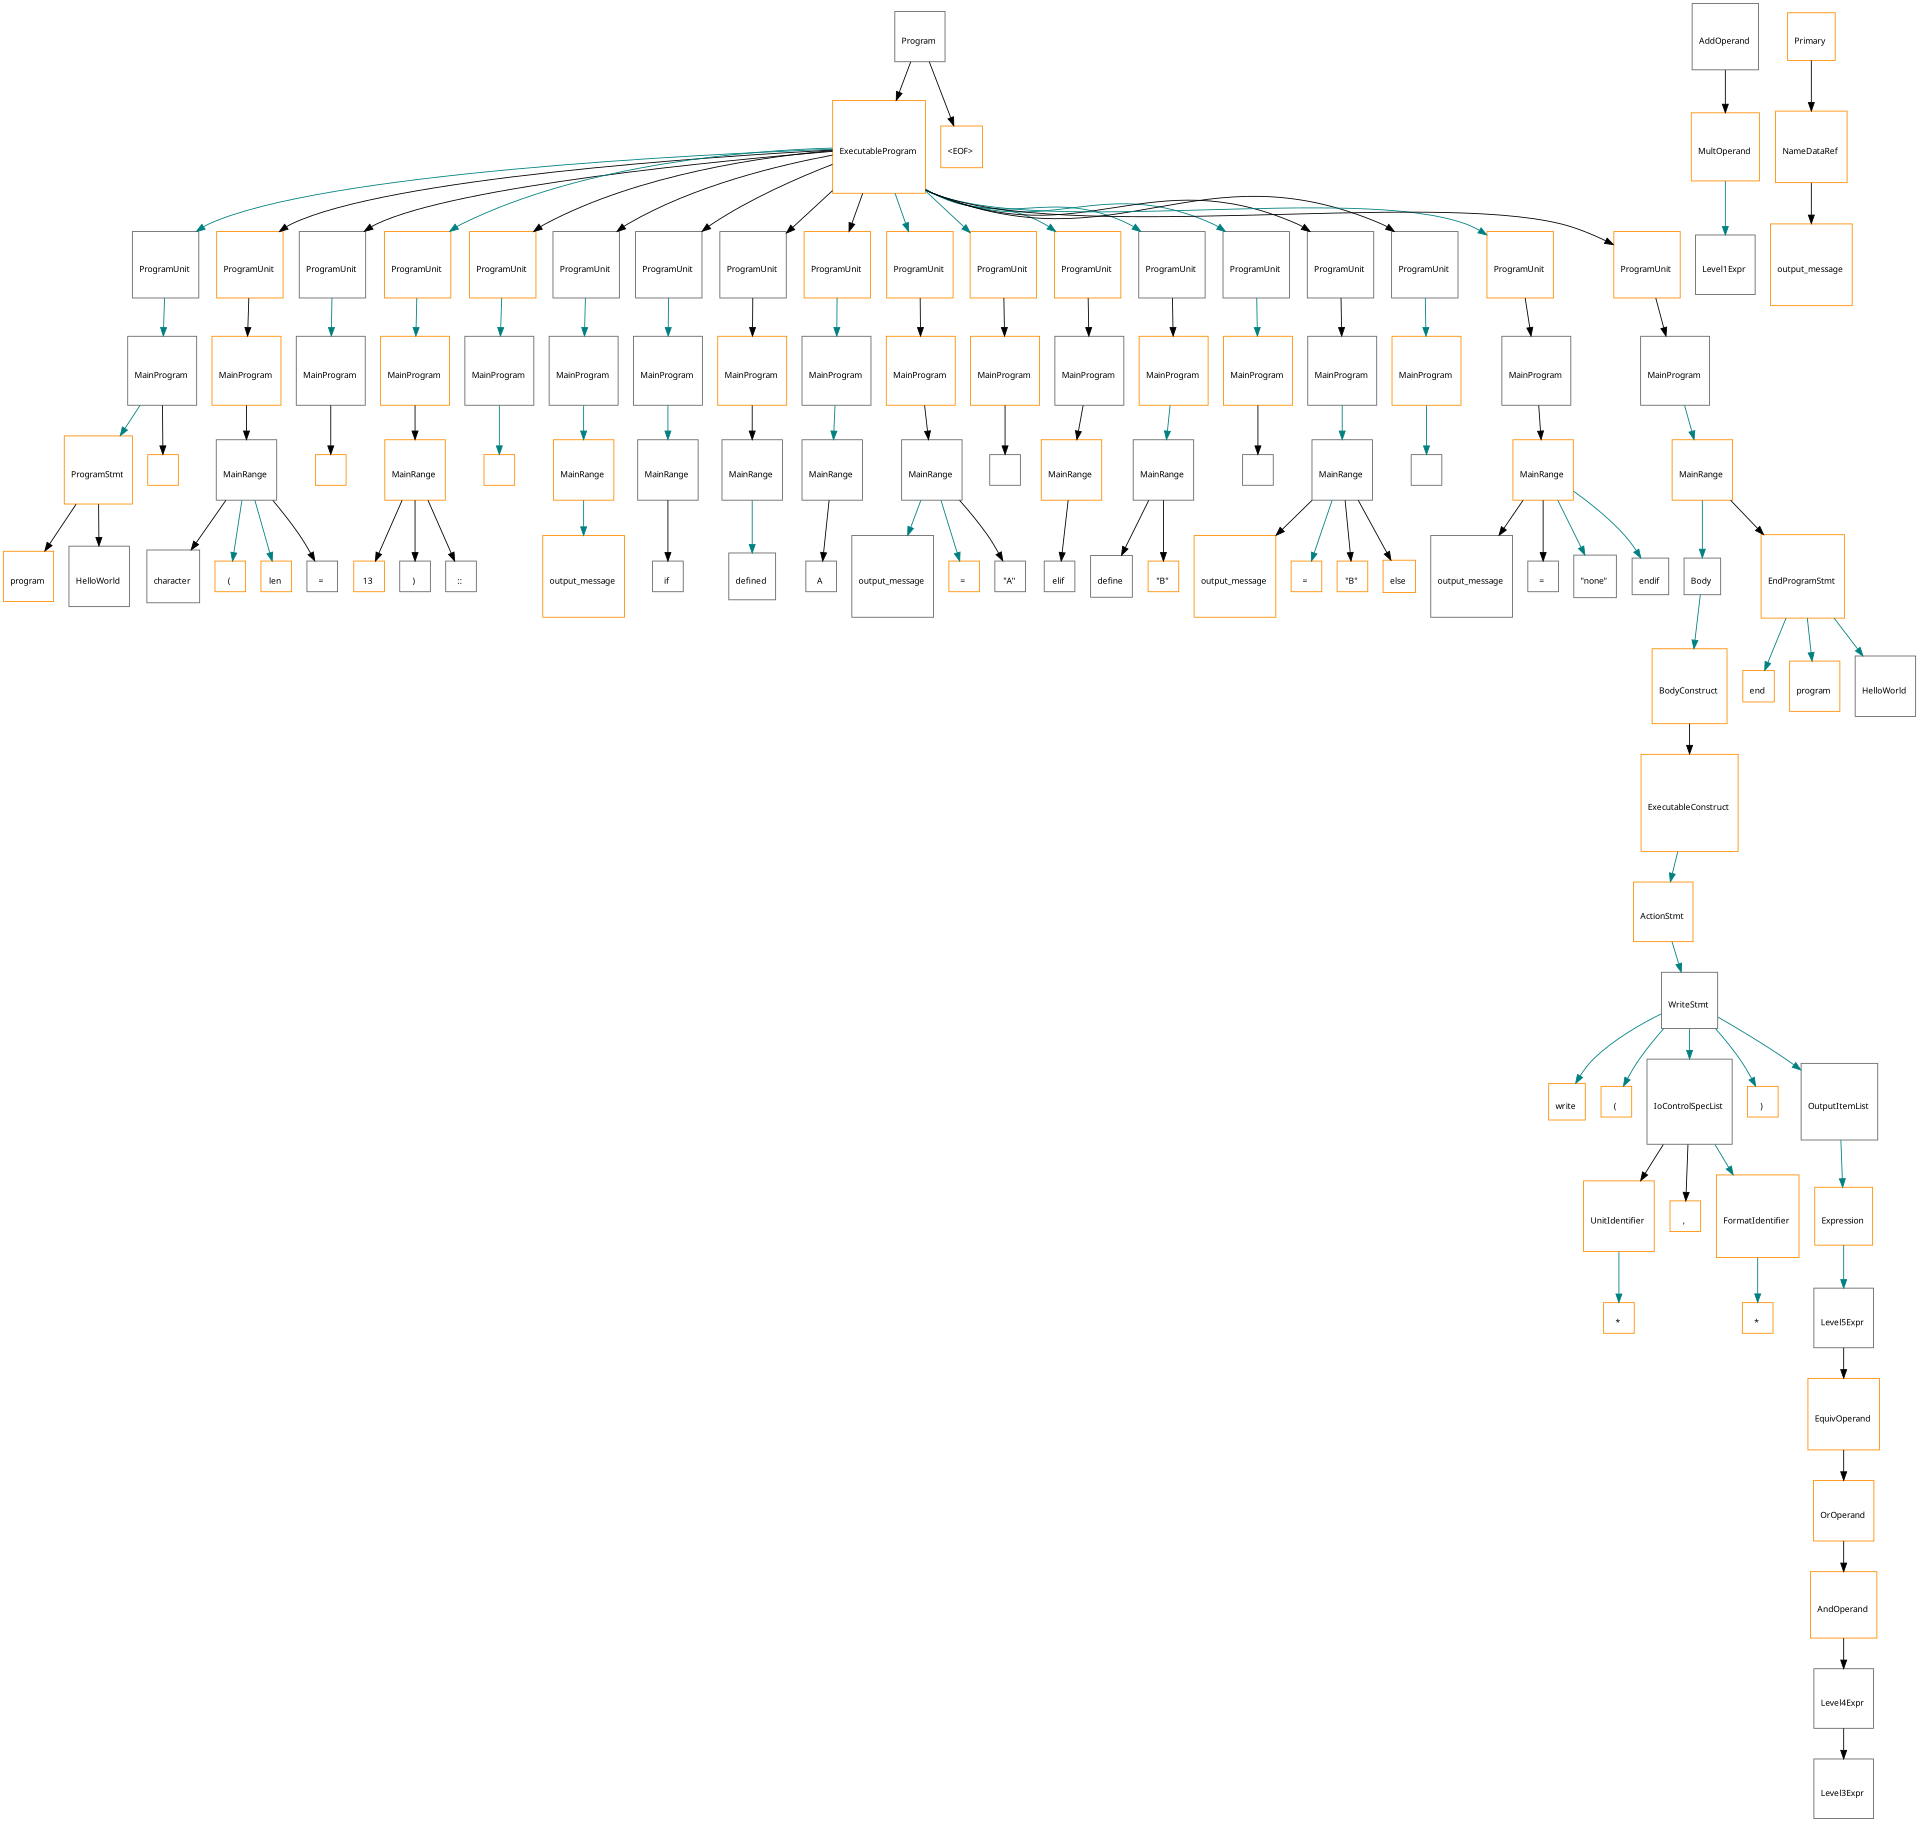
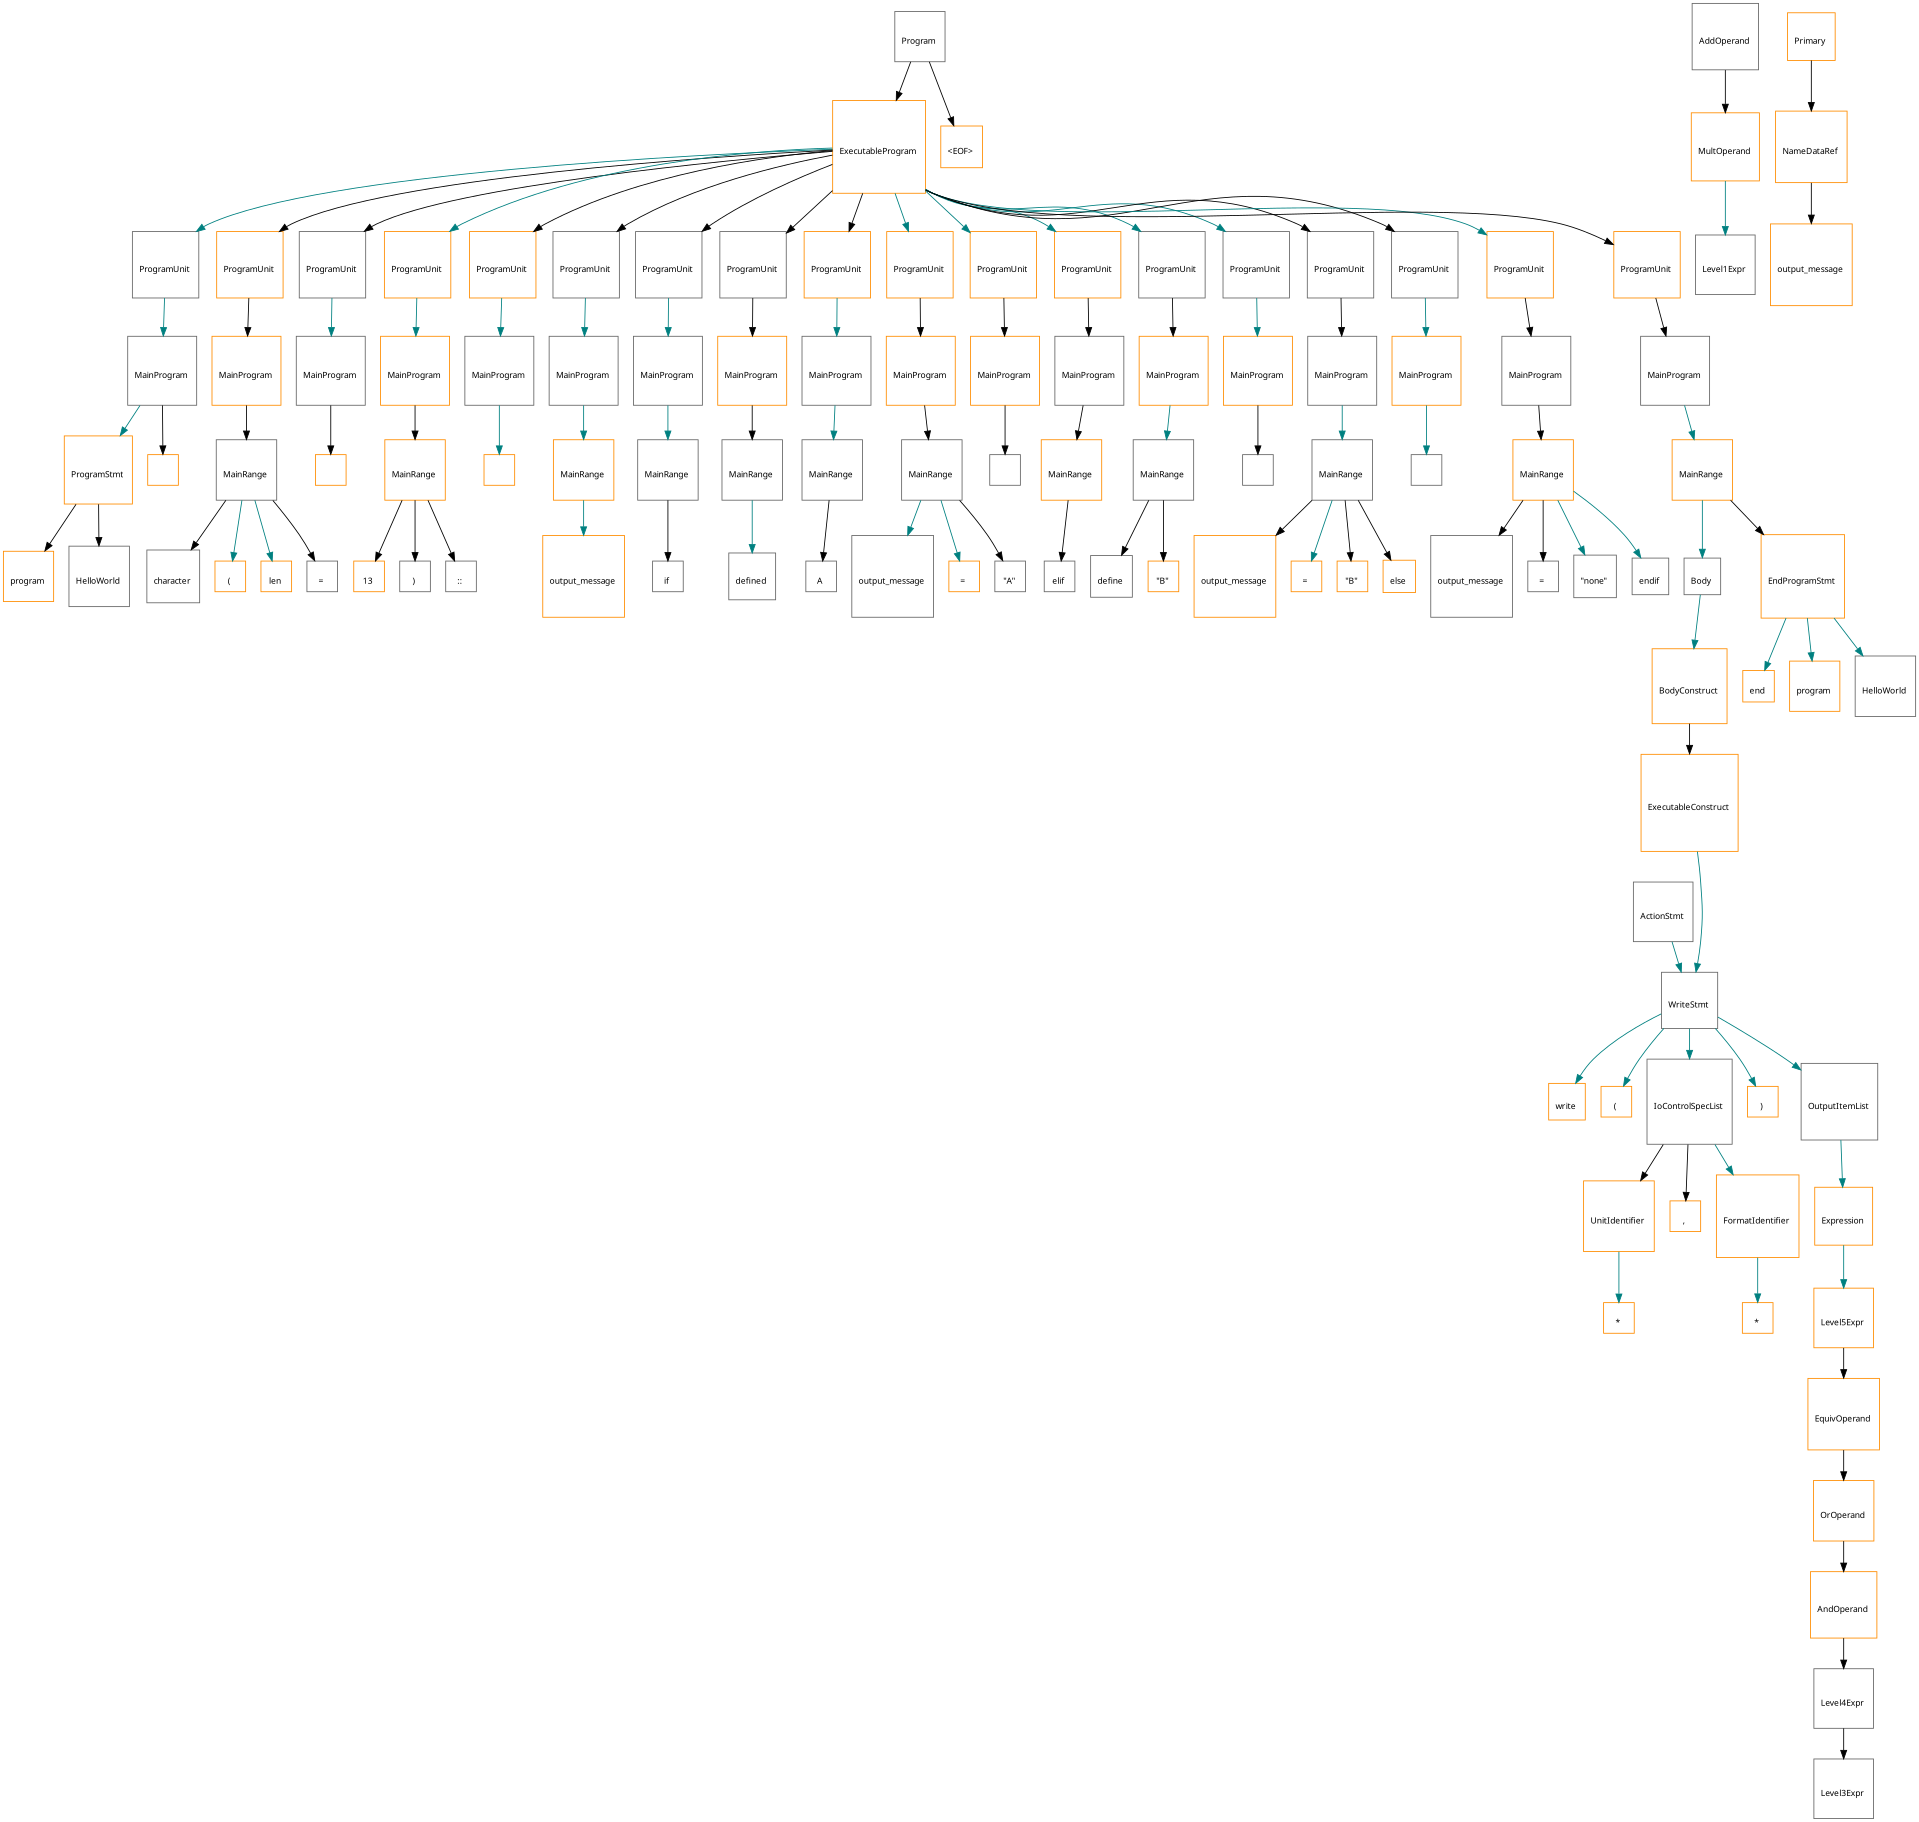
edge "ExecutableConstruct" -> "ActionStmt": now "ExecutableConstruct" -> "WriteStmt"
node "ActionStmt": color darkorange -> gray40
node "Level5Expr": color gray40 -> darkorange
